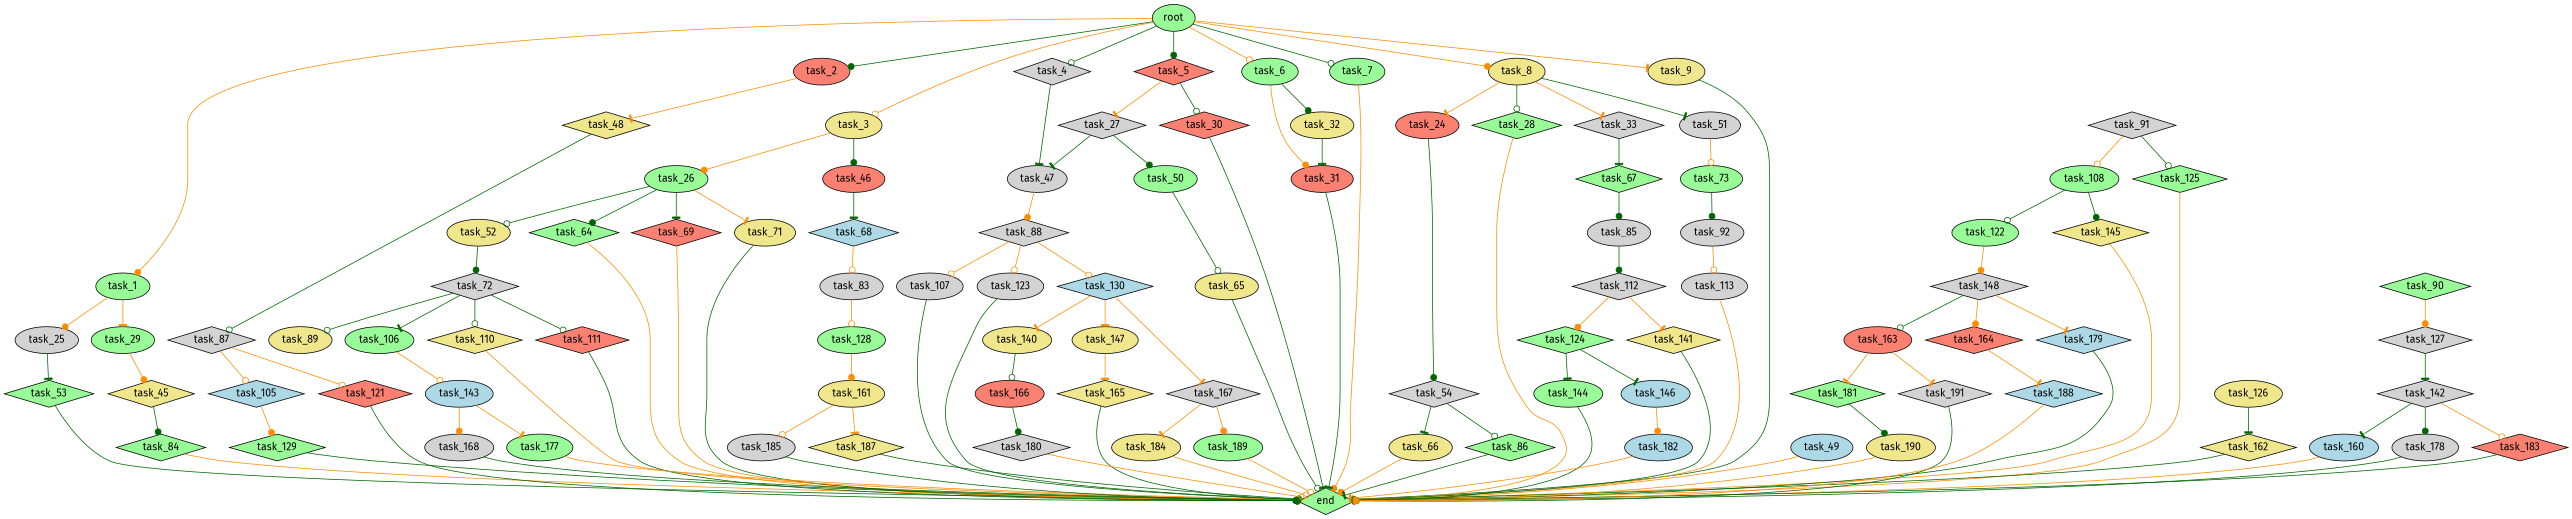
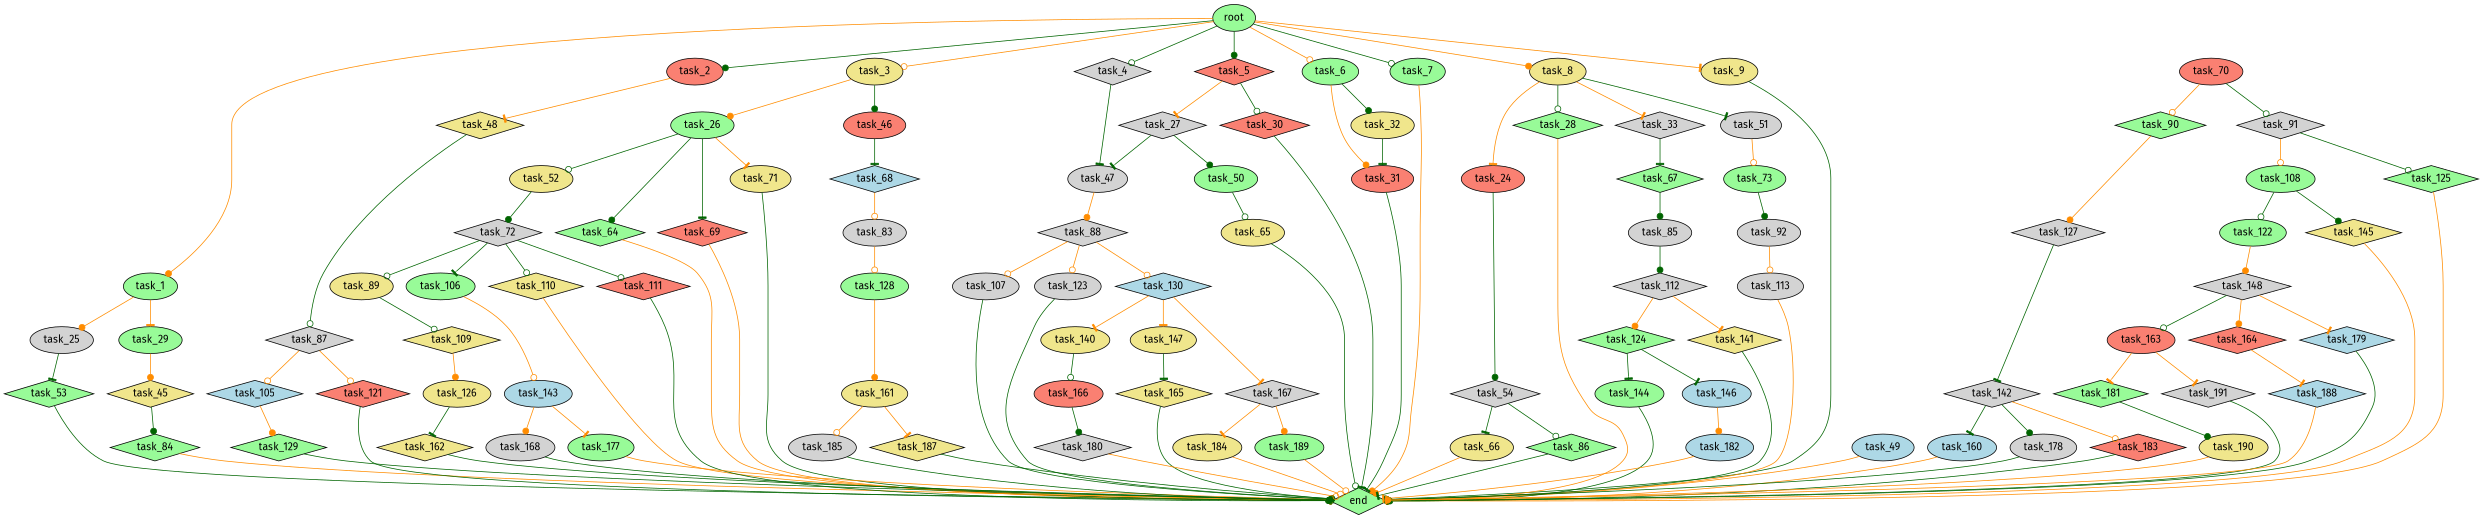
node "task_70": added
node "task_109": added
edge "task_147" -> "task_165": color darkorange -> darkgreen
